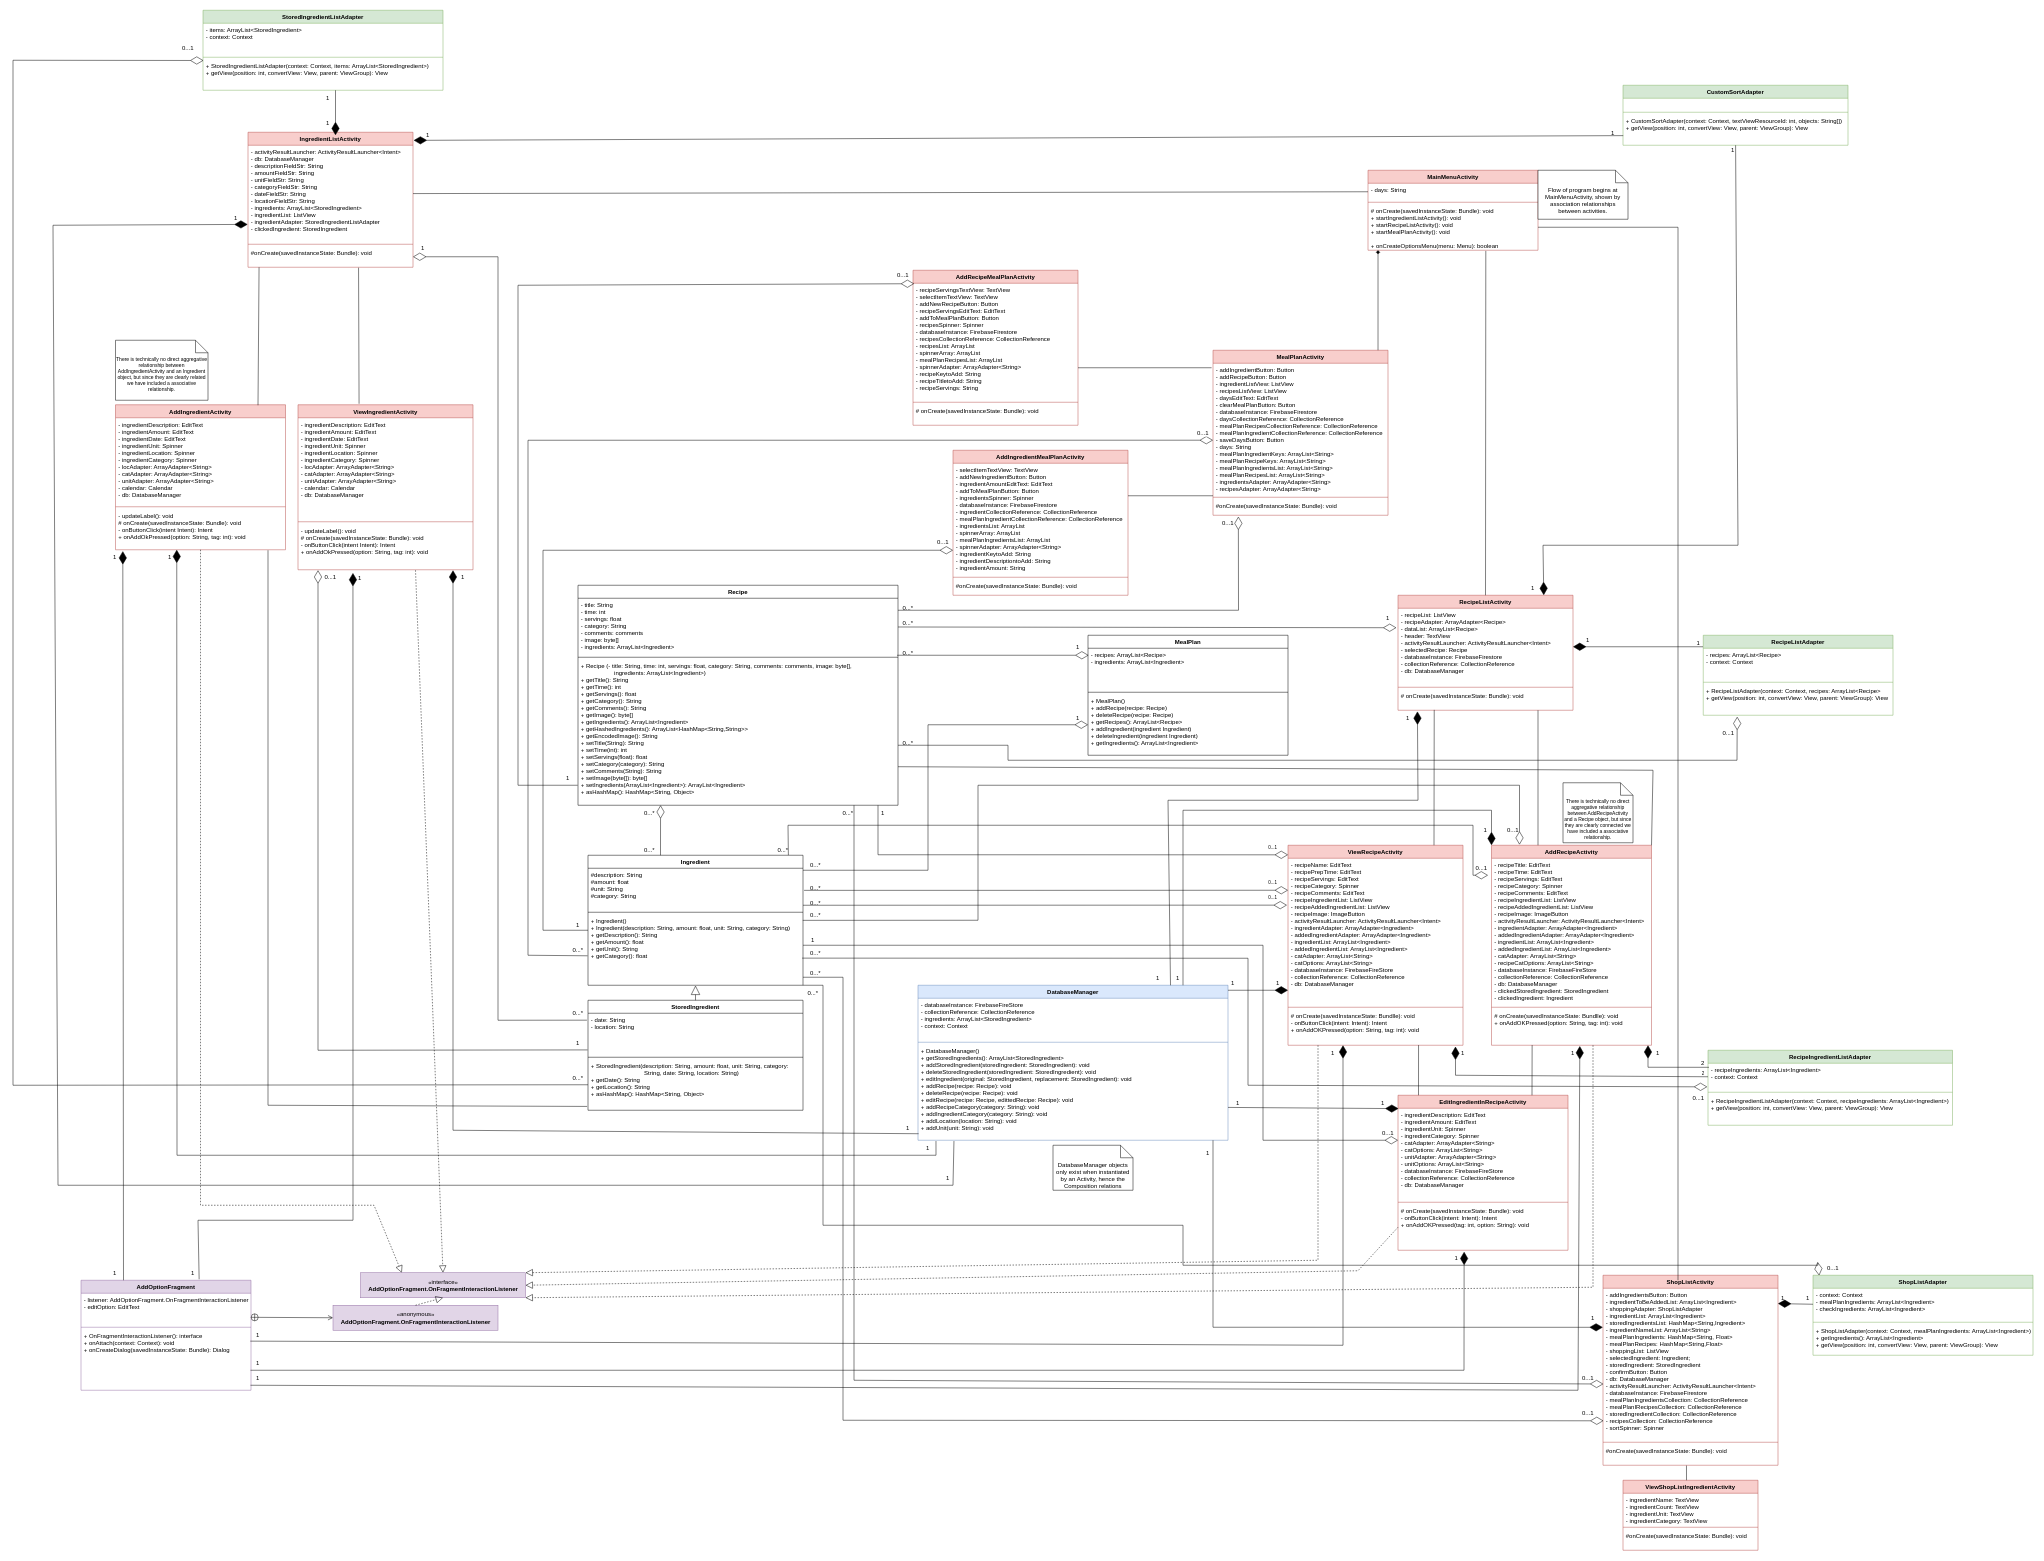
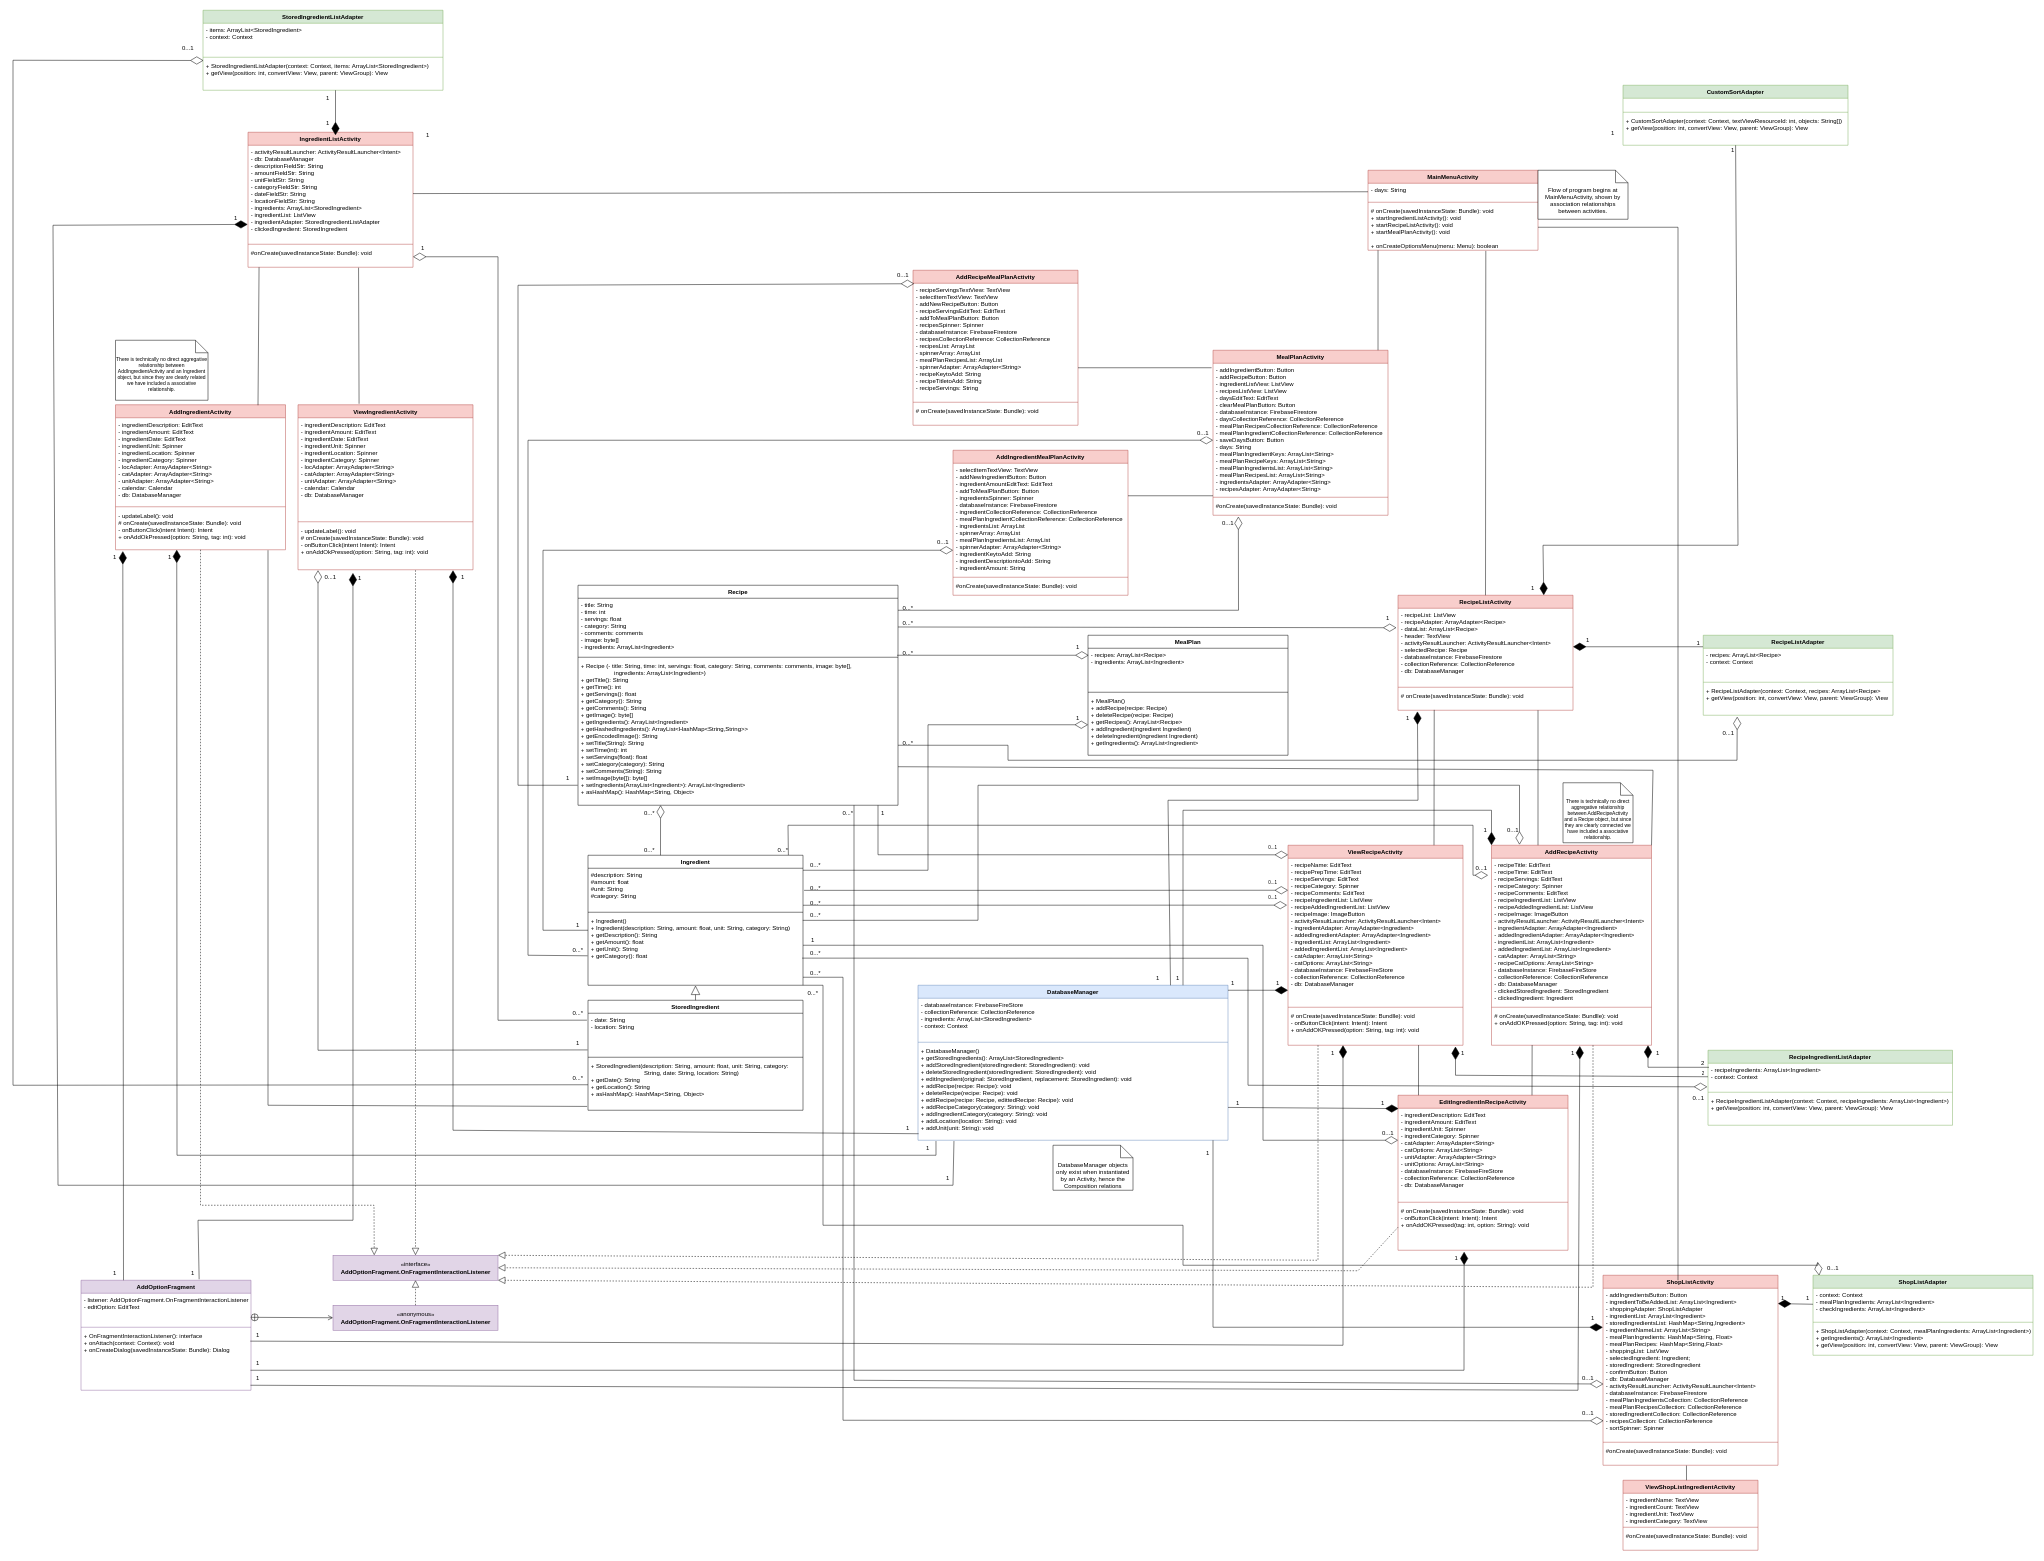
edge "+ CustomSortAdapter(context: Context, textViewResourceId: int, objects: String[]) + getView(position: int, convertView: View, parent: ViewGroup): View" -> "IngredientListActivity": removed
edge "MealPlanActivity" -> "# onCreate(savedInstanceState: Bundle): void + startIngredientListActivity(): void + startRecipeListActivity(): void + startMealPlanActivity(): void + onCreateOptionsMenu(menu: Menu): boolean": arrowhead diamond -> none
node "«interface» AddOptionFragment.OnFragmentInteractionListener": moved (443, 1285) -> (415, 1268)
